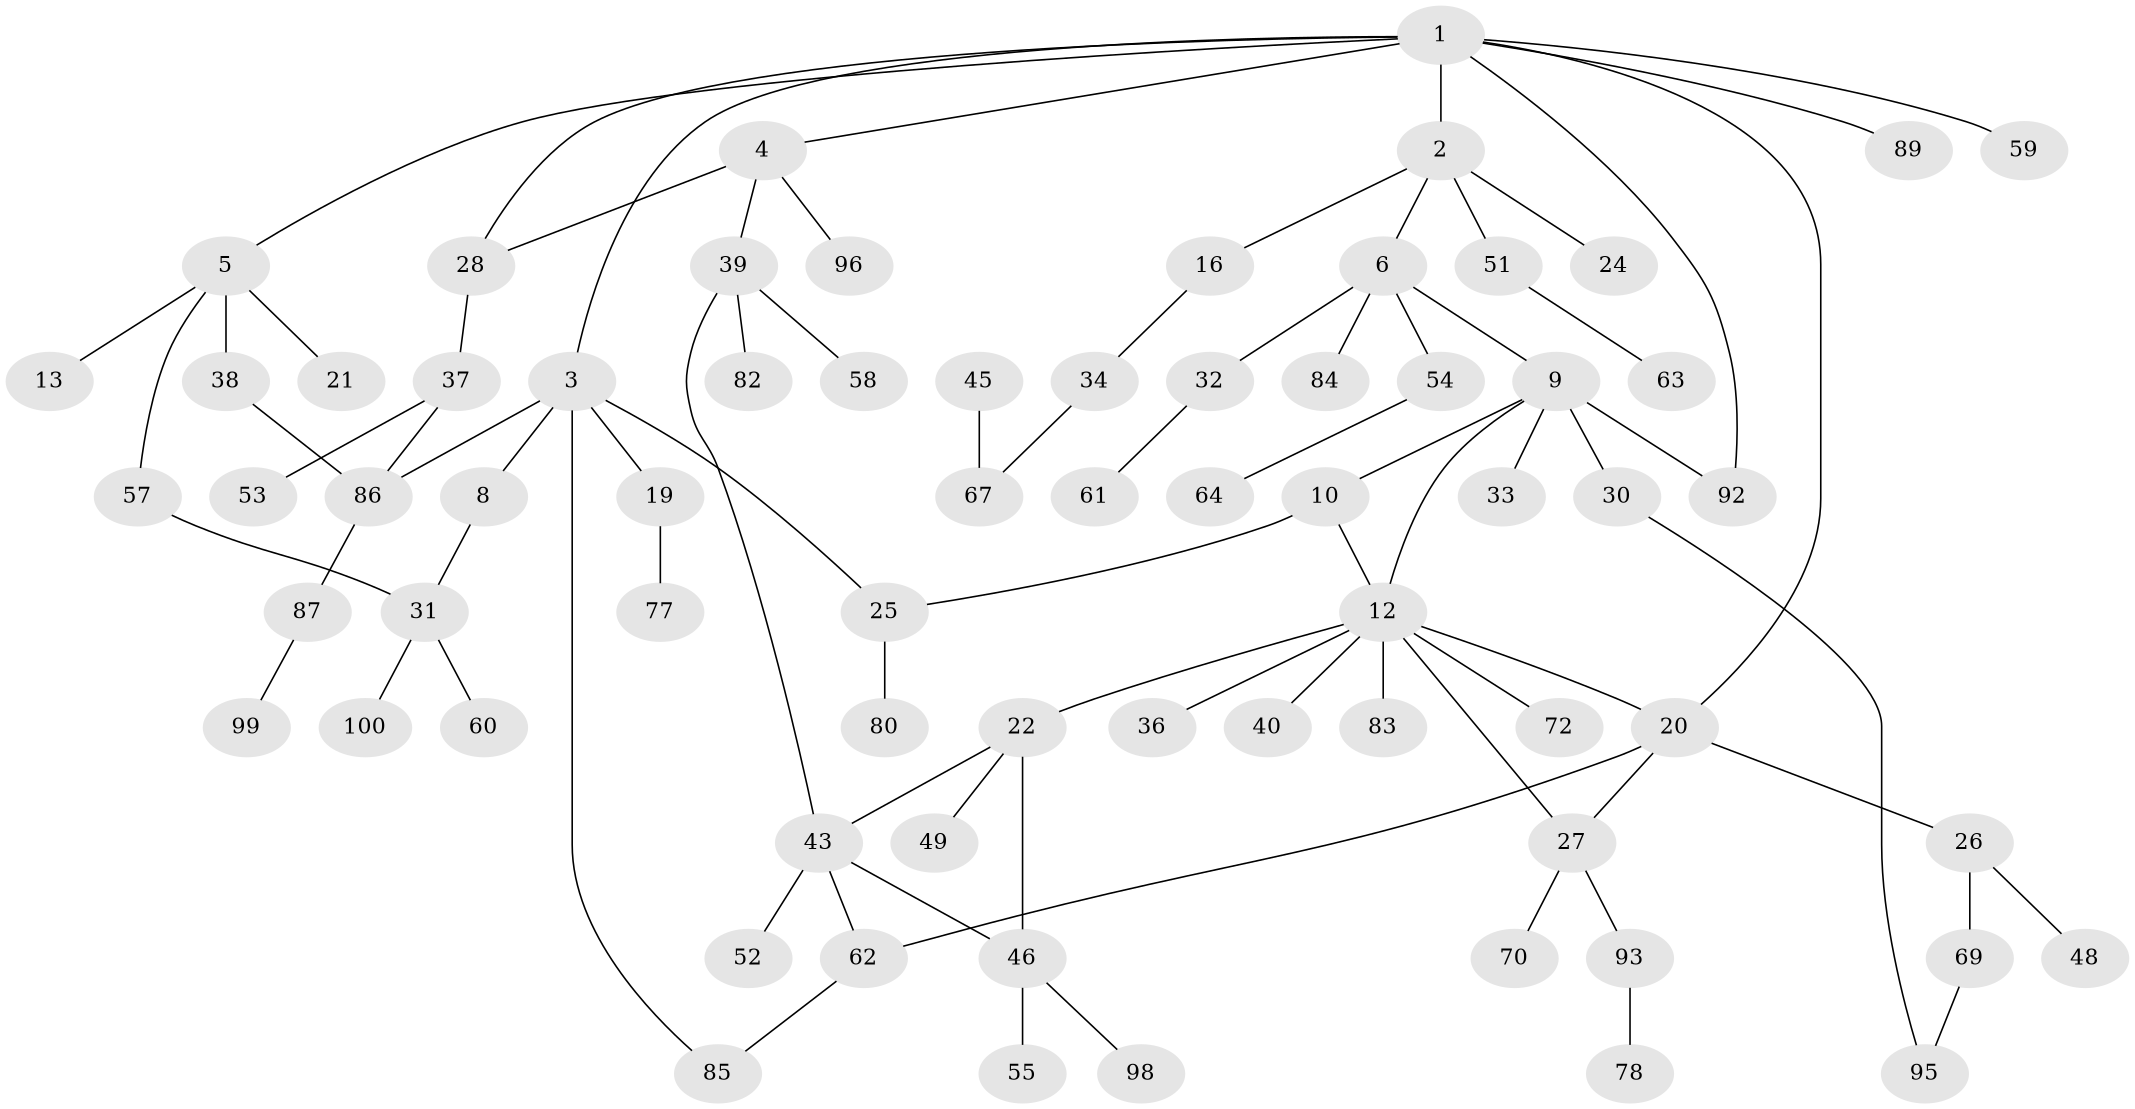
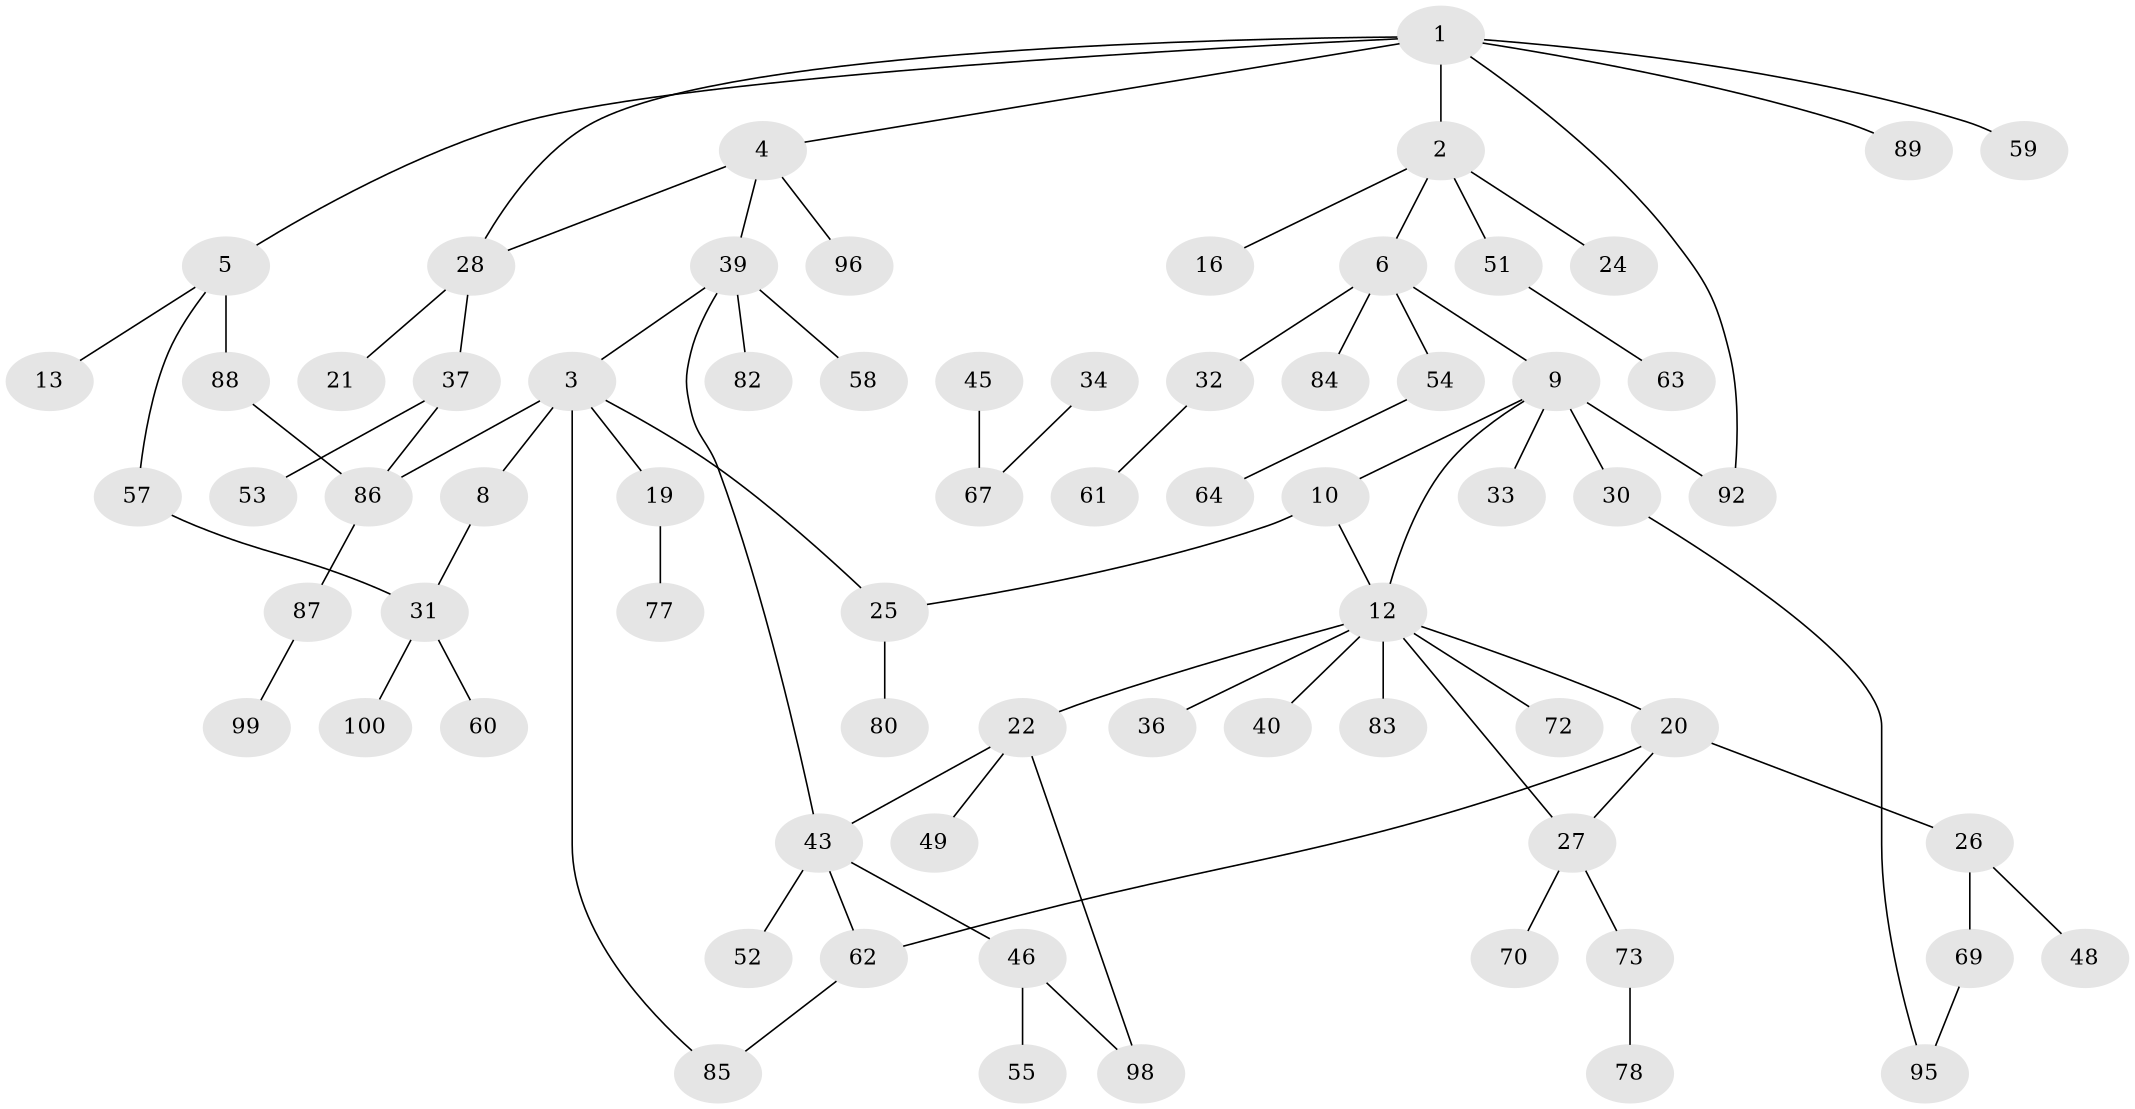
edge "1" -- "3": now "39" -- "3"
edge "1" -- "20": removed
edge "5" -- "21": now "28" -- "21"
edge "16" -- "34": removed
node "38": label "38" -> "88"
edge "22" -- "46": now "22" -- "98"
node "93": label "93" -> "73"
